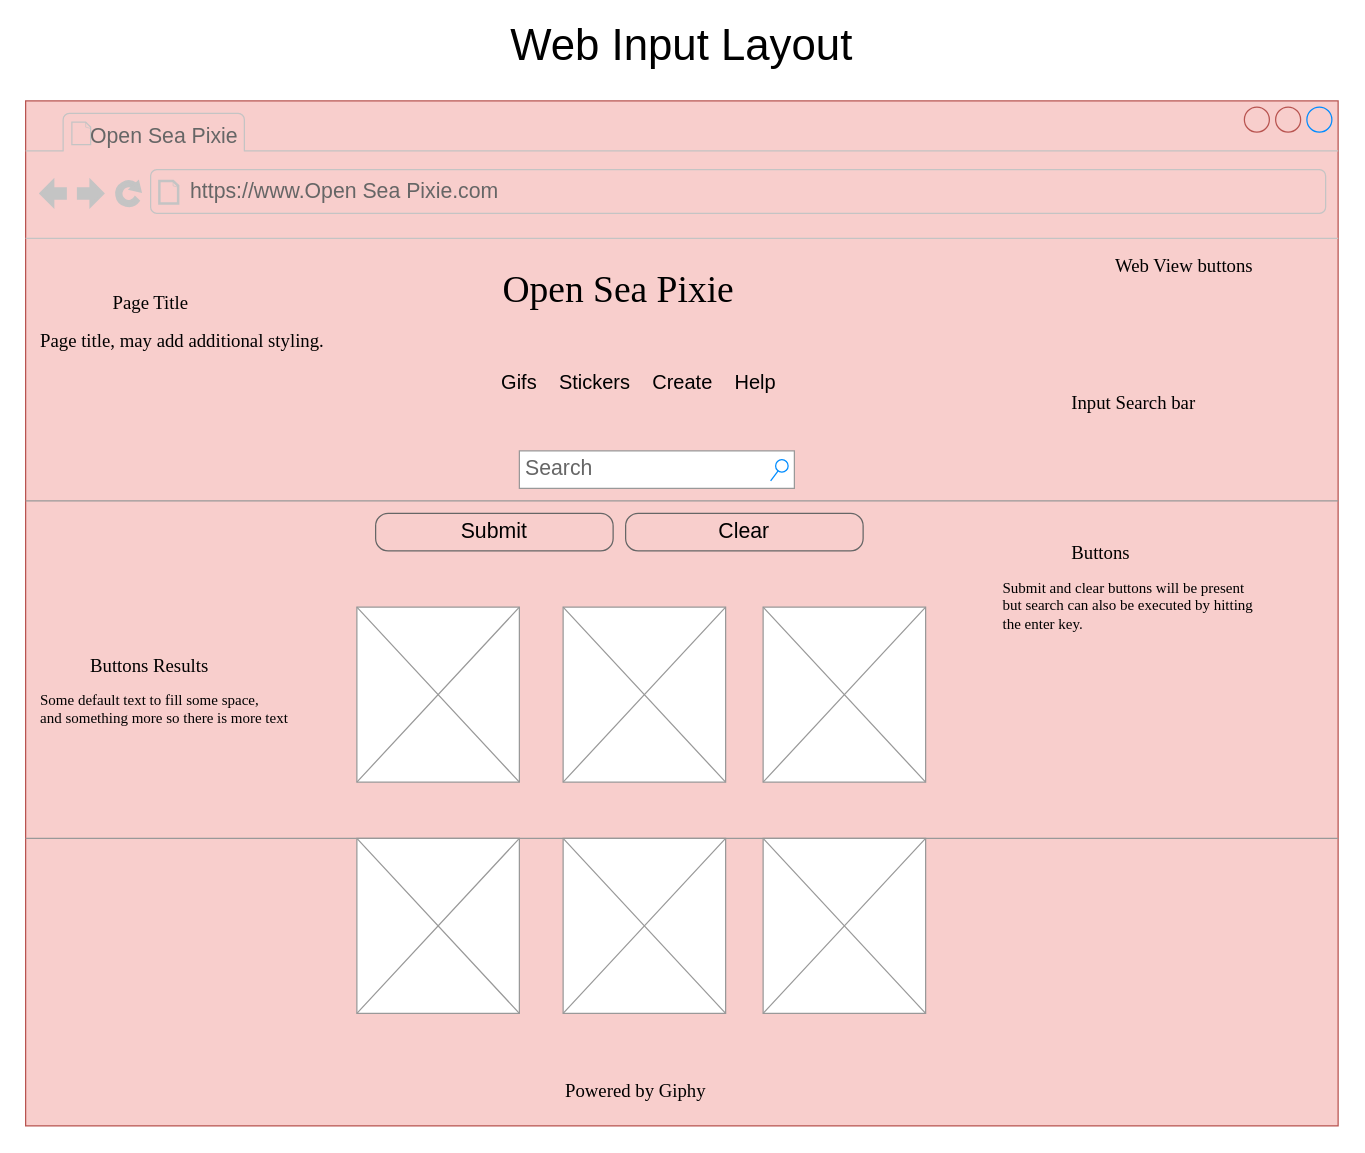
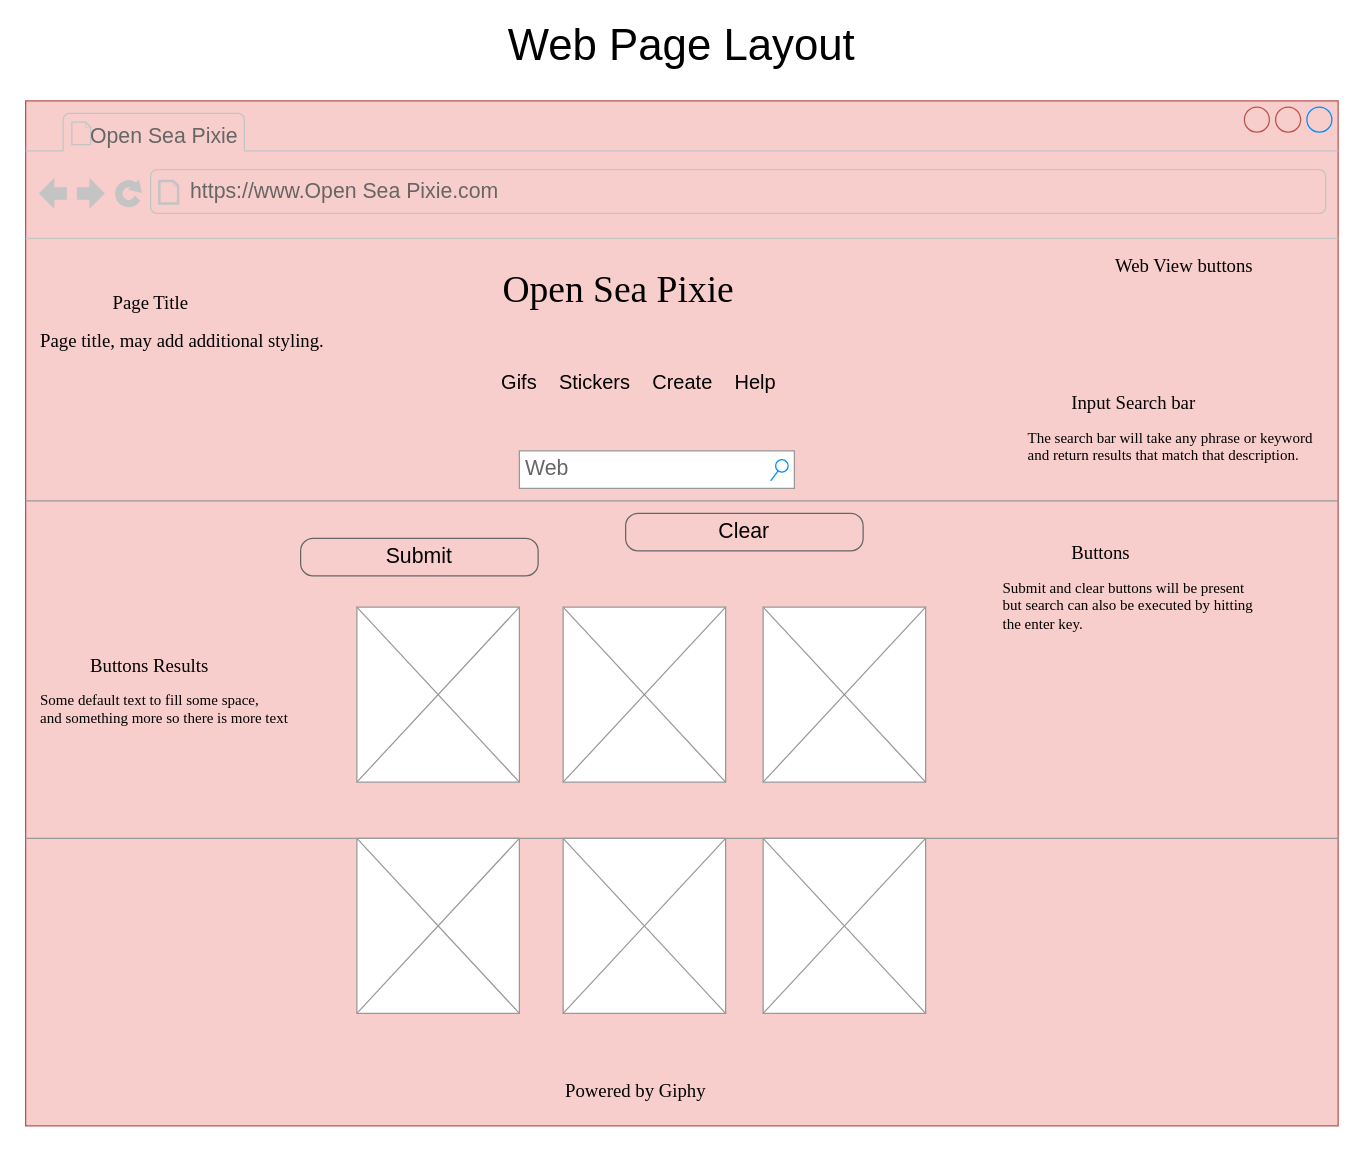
node "Web Input Layout": label "Web Input Layout" -> "Web Page Layout"
node "The search bar will take any phrase or keyword and return results that match that description.": added
node "Search": label "Search" -> "Web"
node "Submit": moved (494, 532) -> (419, 557)
